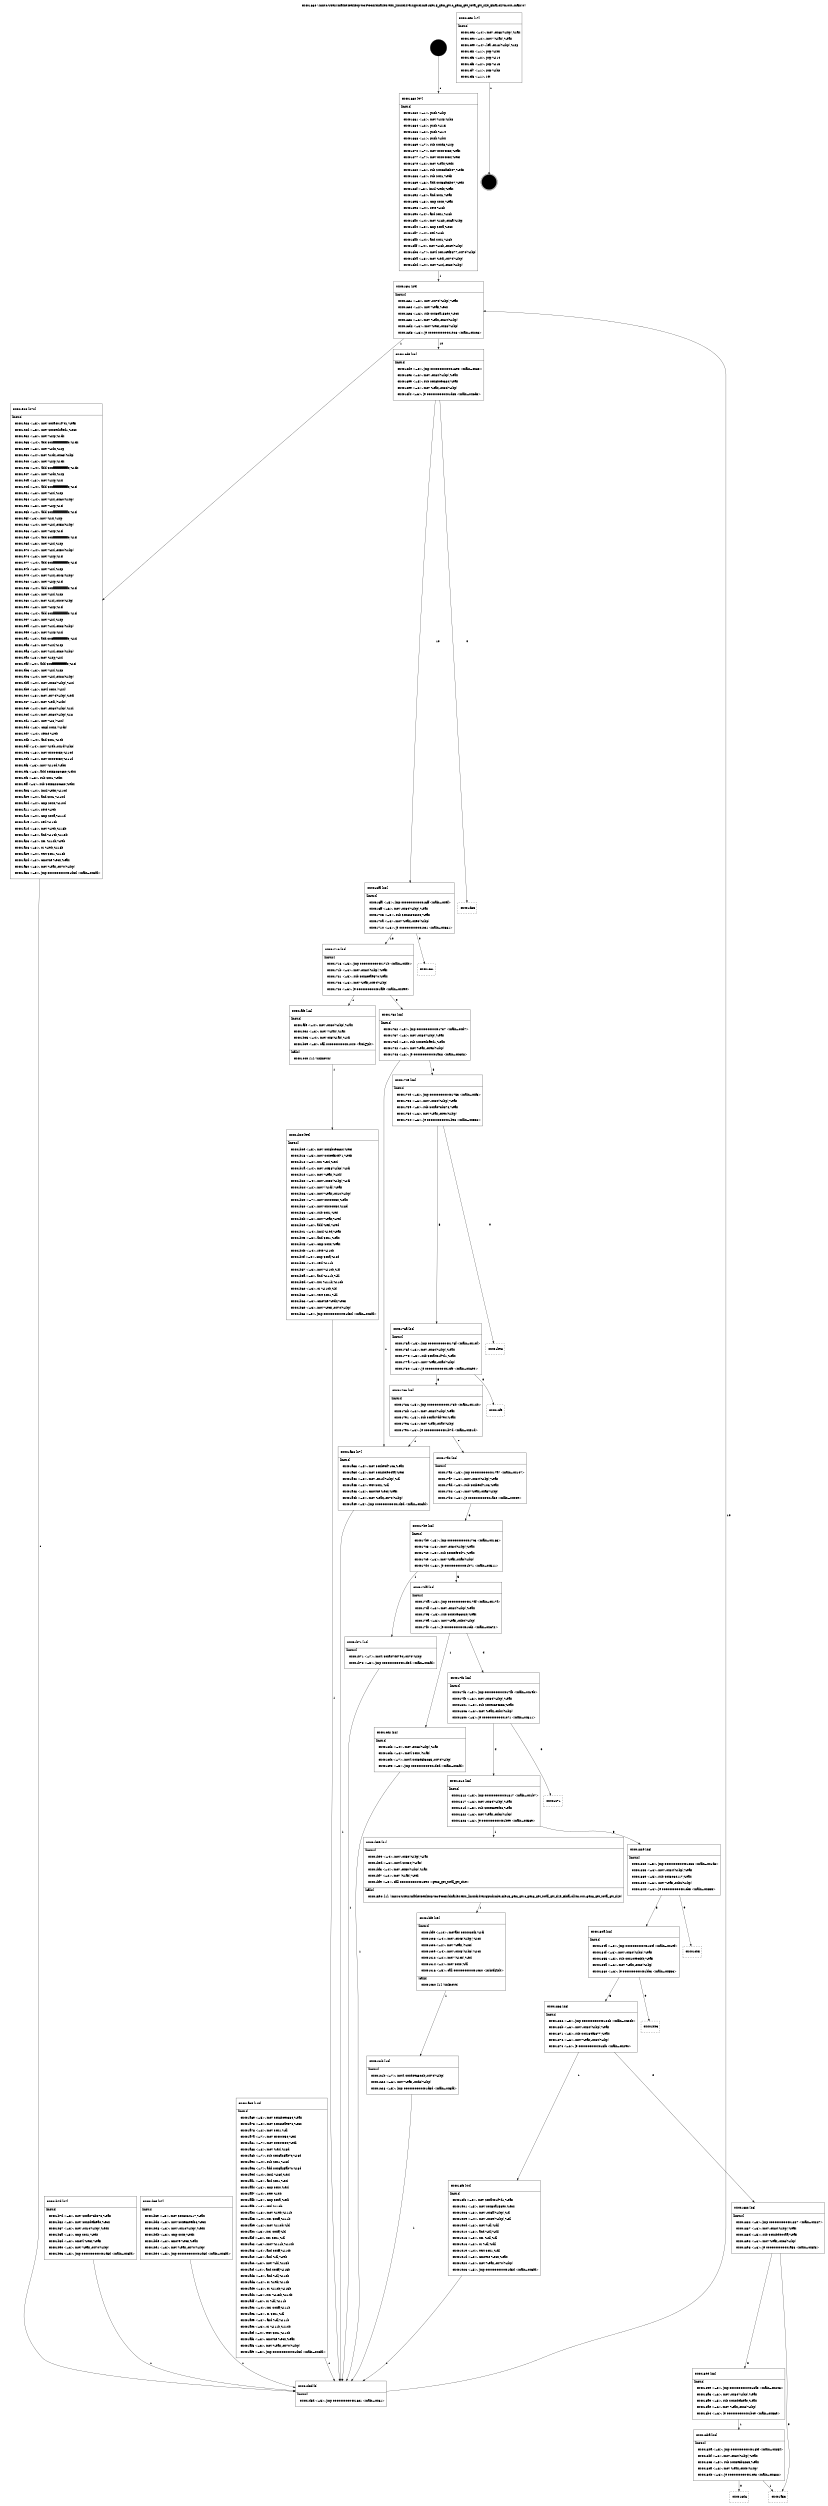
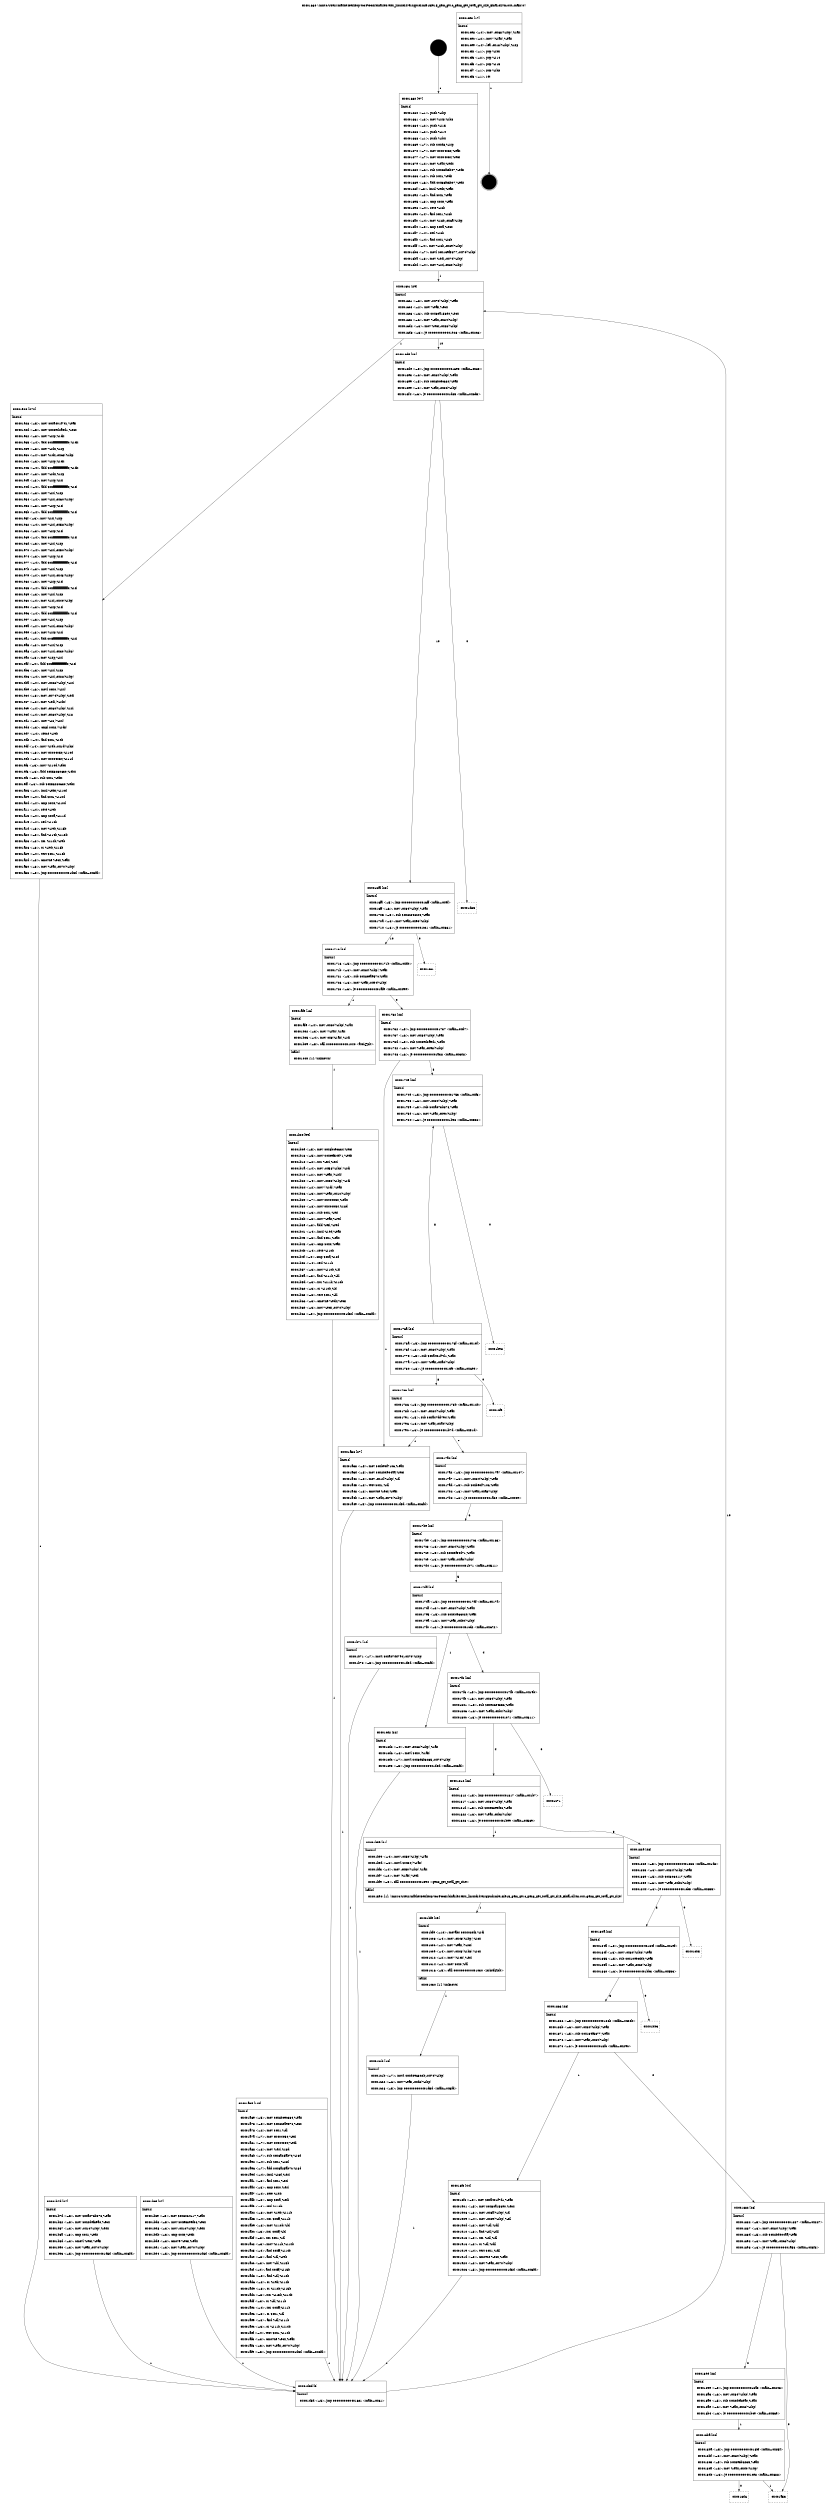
edge "0x40174e [28]" -> "0x40176a [28]": reversed
edge "0x4017be [28]" -> "0x401b71 [12]": removed, label "1"
